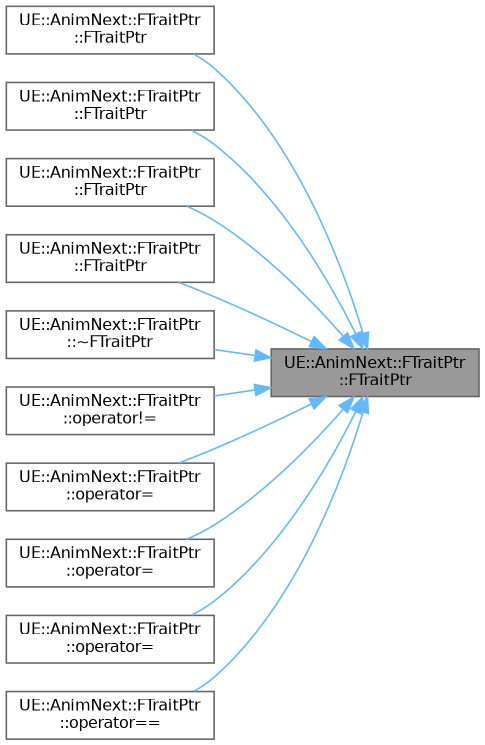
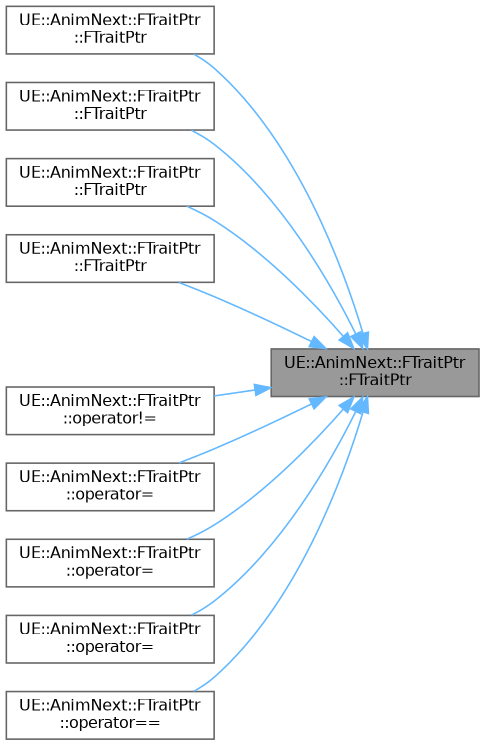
node "UE::AnimNext::FTraitPtr ::~FTraitPtr": removed
